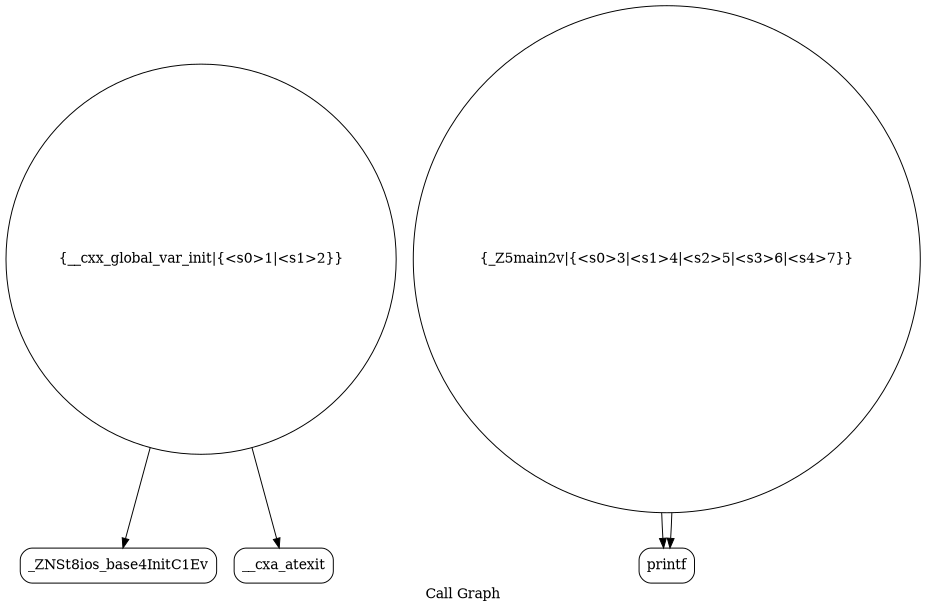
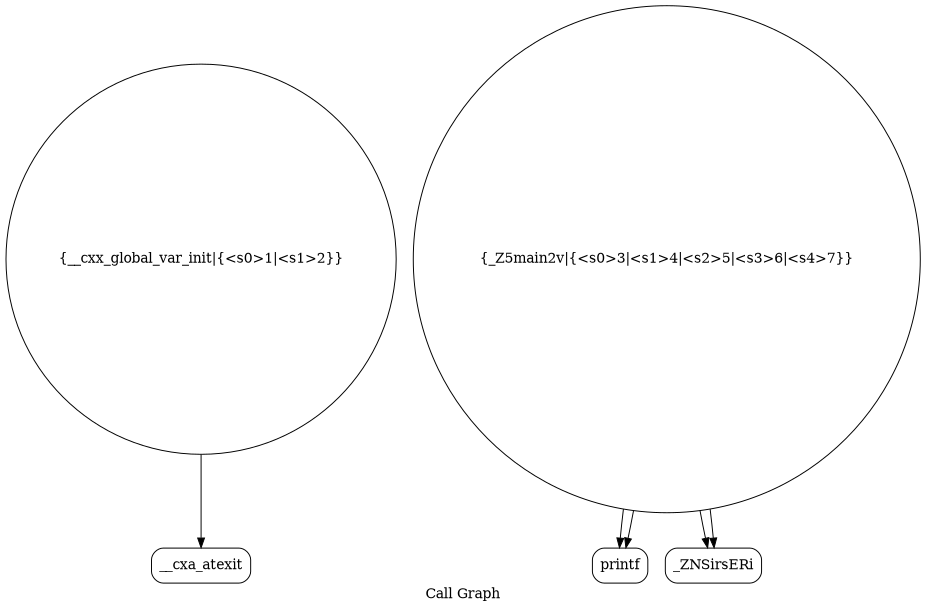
node "_ZNSt8ios_base4InitC1Ev": removed
node "_ZNSirsERi": added
